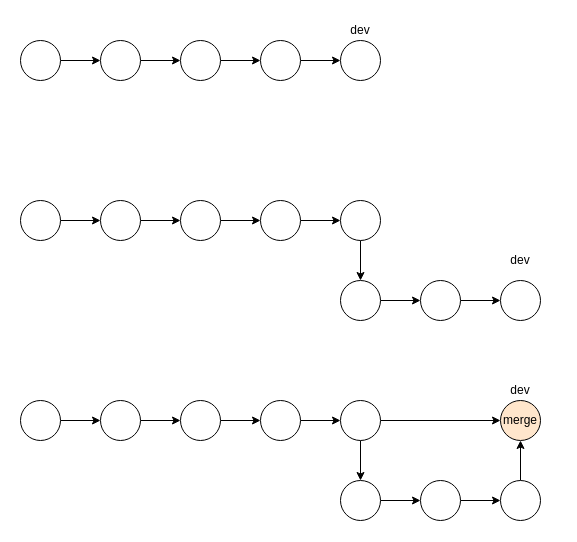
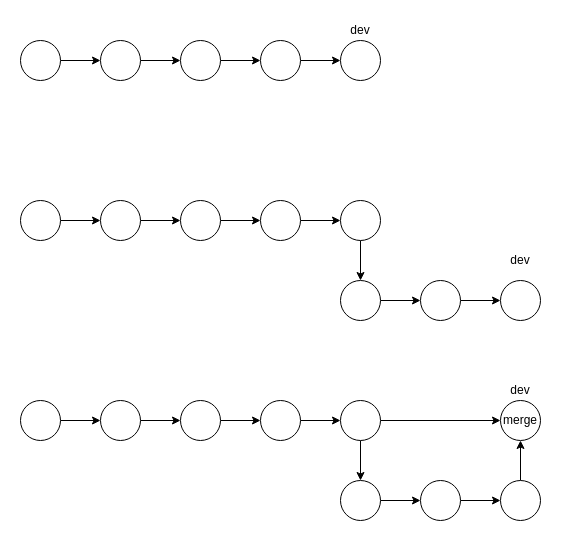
node "merge": fillcolor #ffe6cc -> #ffffff
